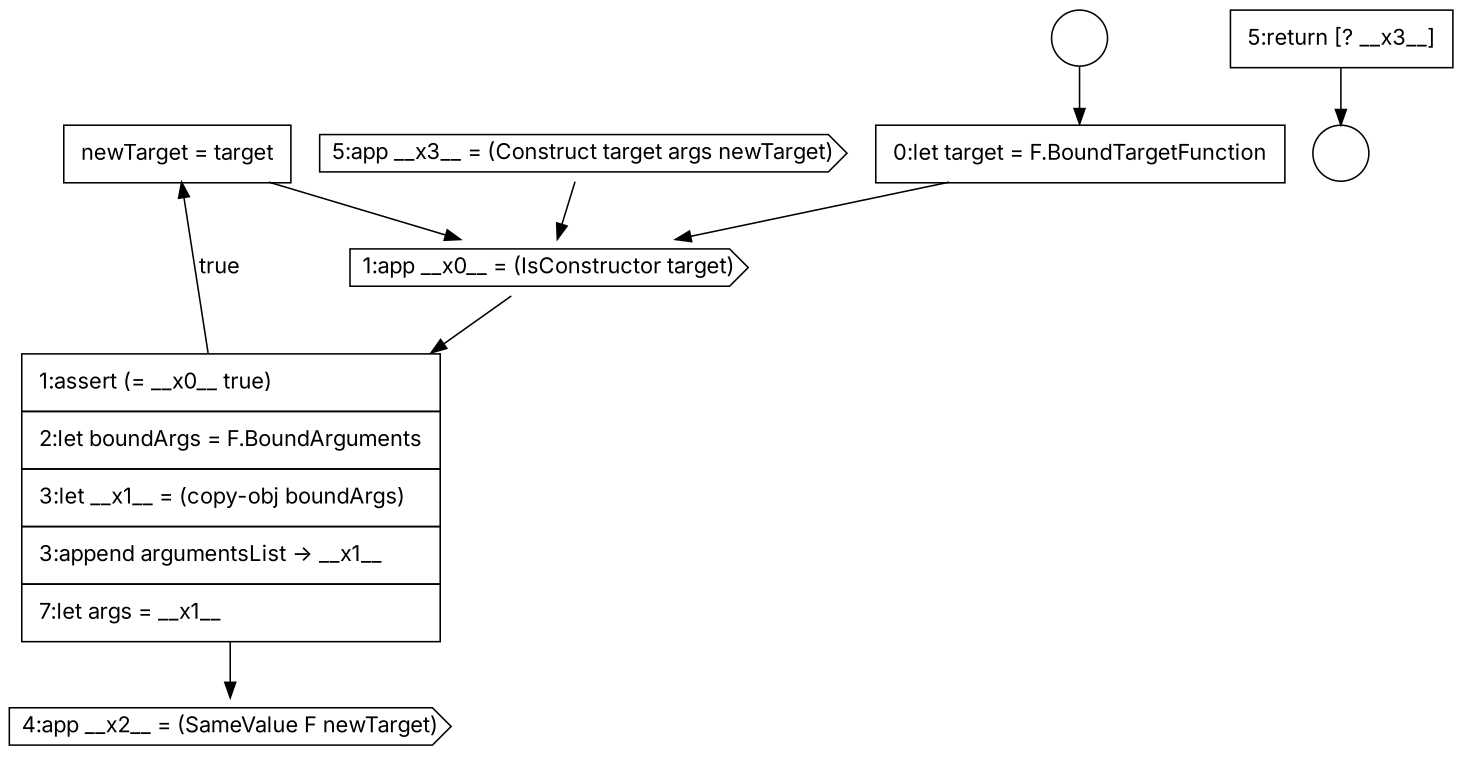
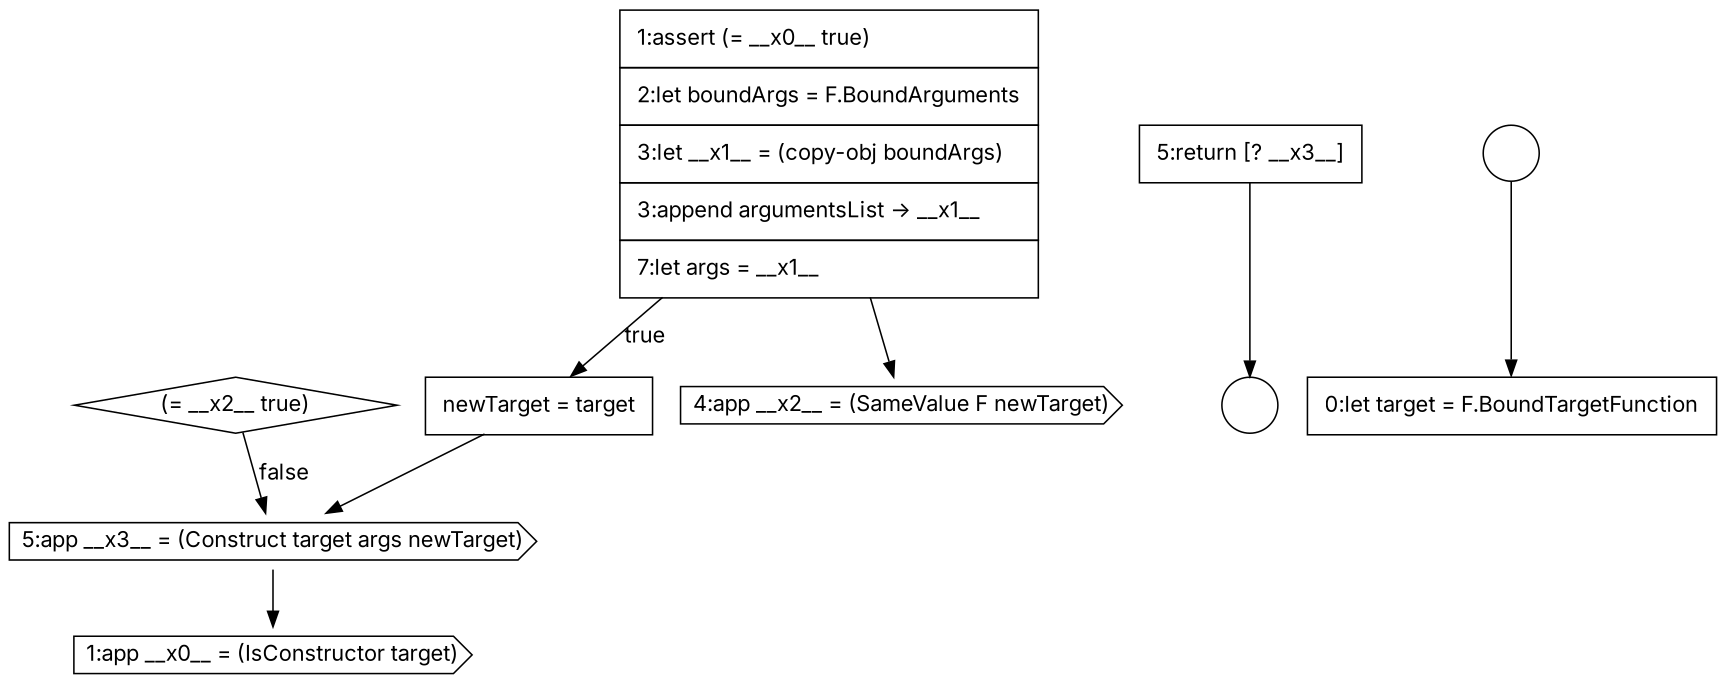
edge "newTarget = target" -> "1:app __x0__ = (IsConstructor target)": now "newTarget = target" -> "5:app __x3__ = (Construct target args newTarget)"
edge "0:let target = F.BoundTargetFunction" -> "1:app __x0__ = (IsConstructor target)": removed
edge "1:app __x0__ = (IsConstructor target)" -> "1:assert (= __x0__ true)": removed
node "(= __x2__ true)": added
